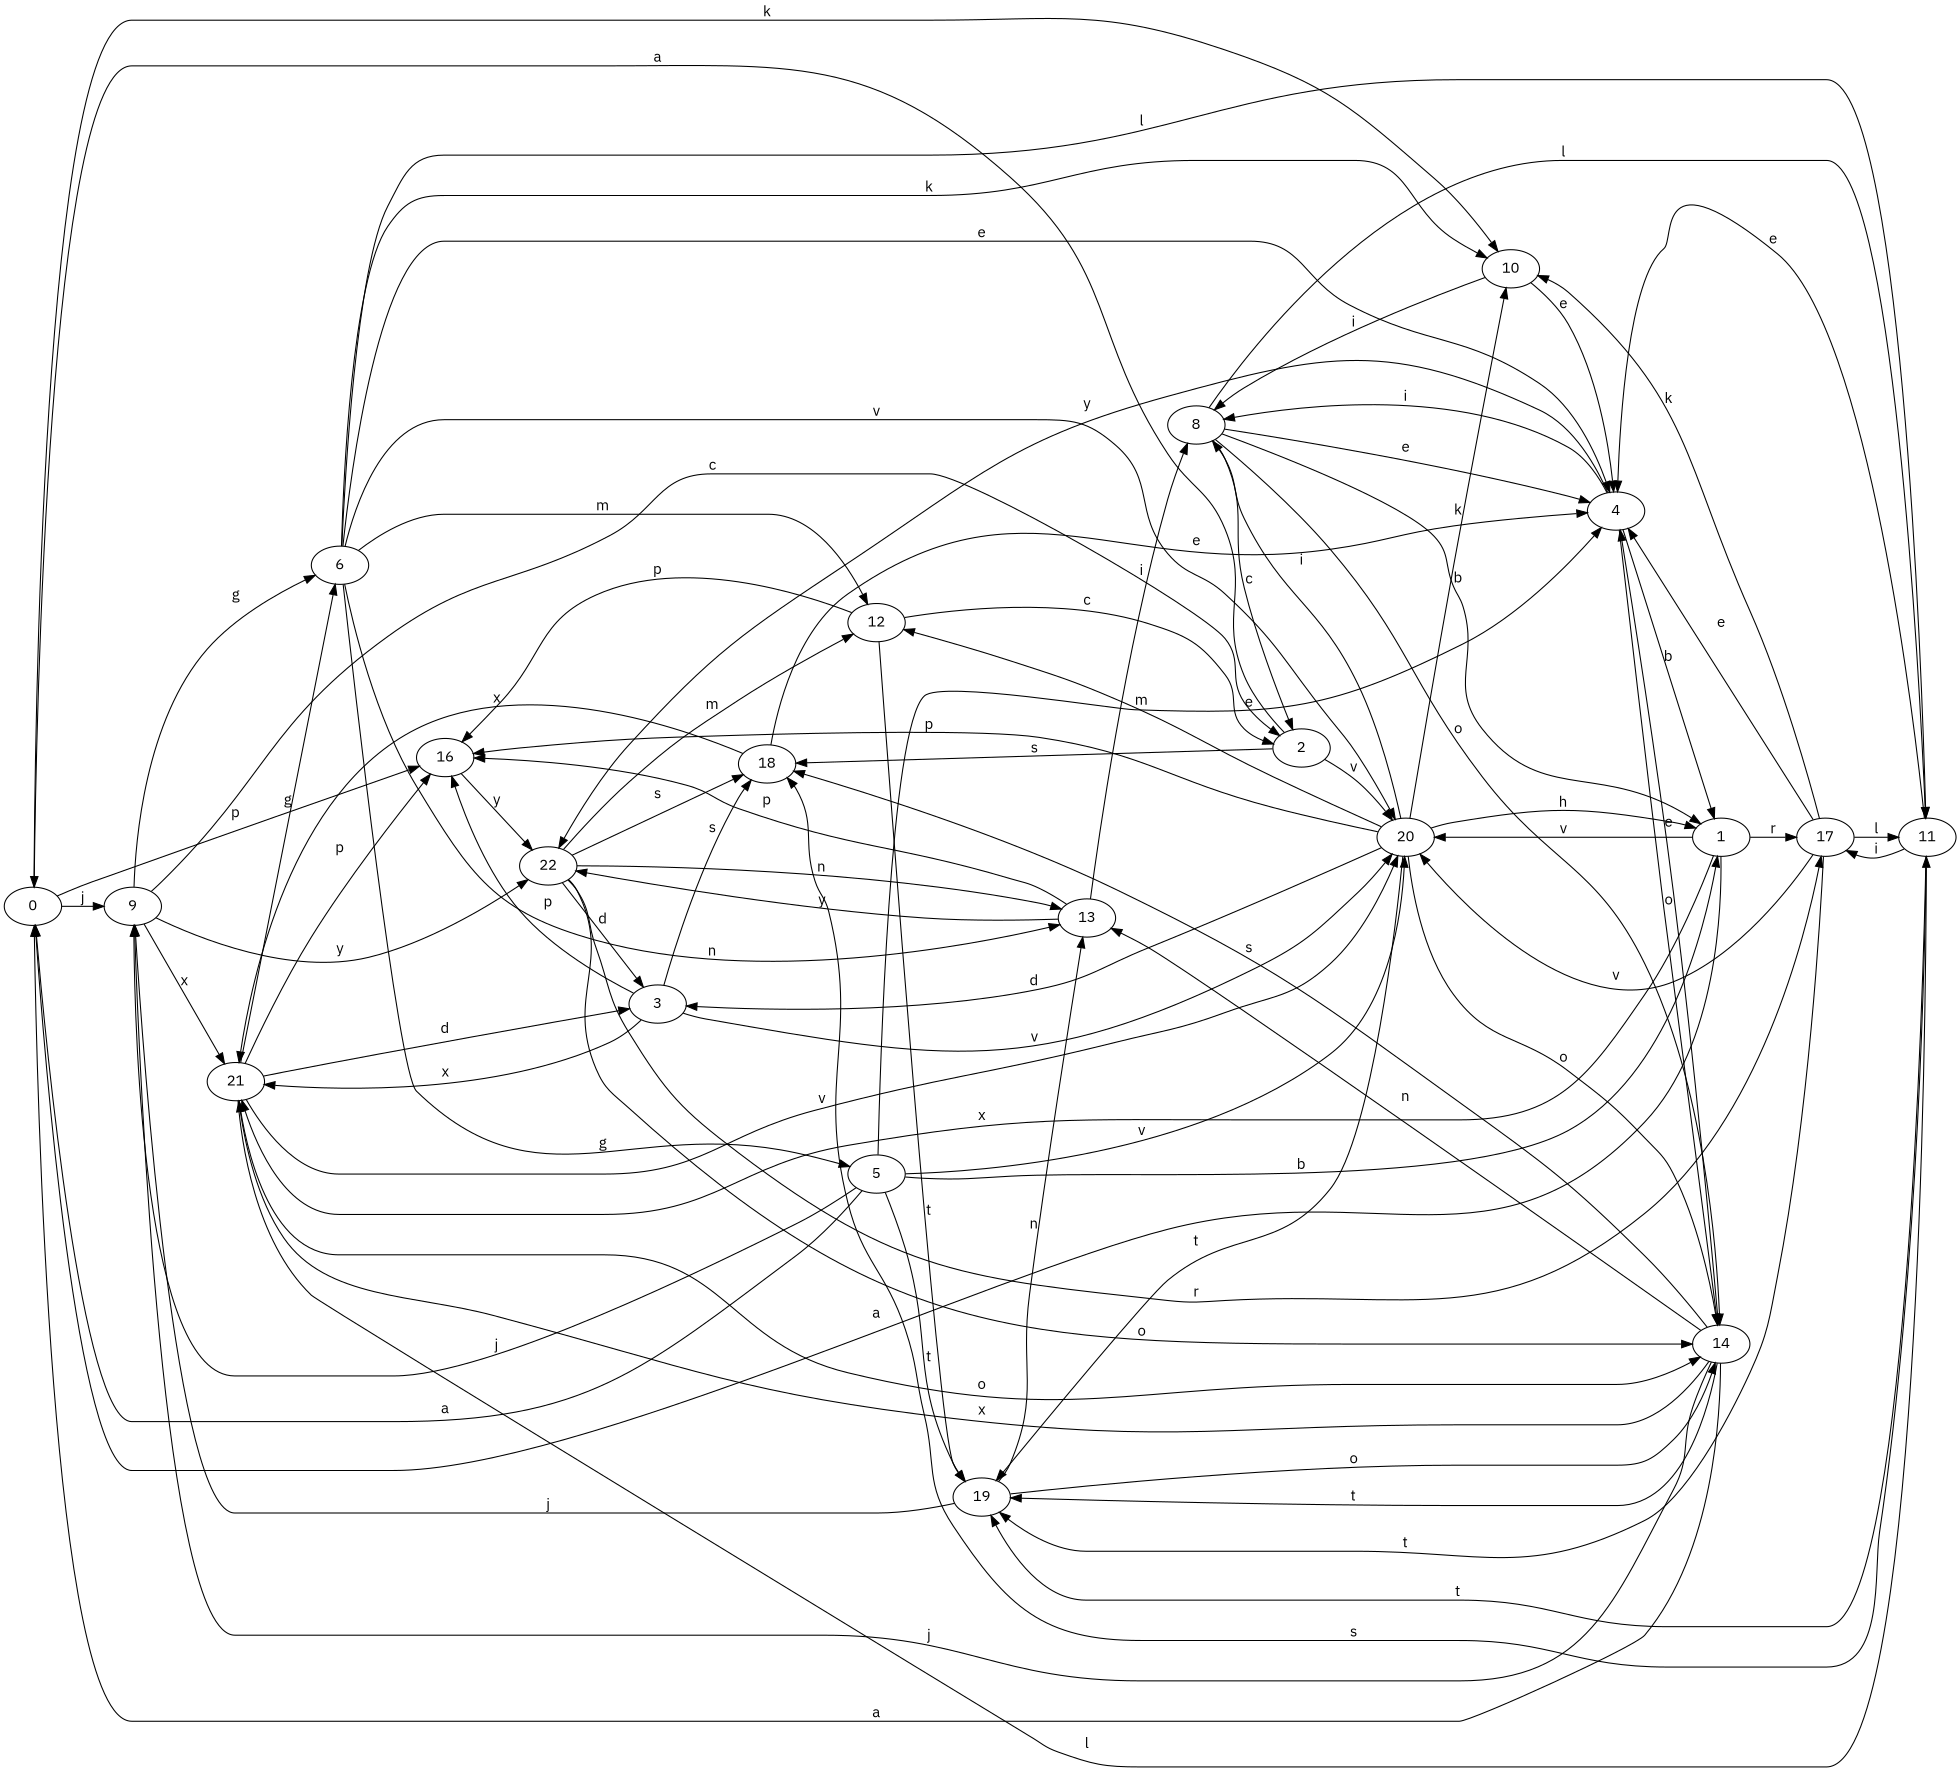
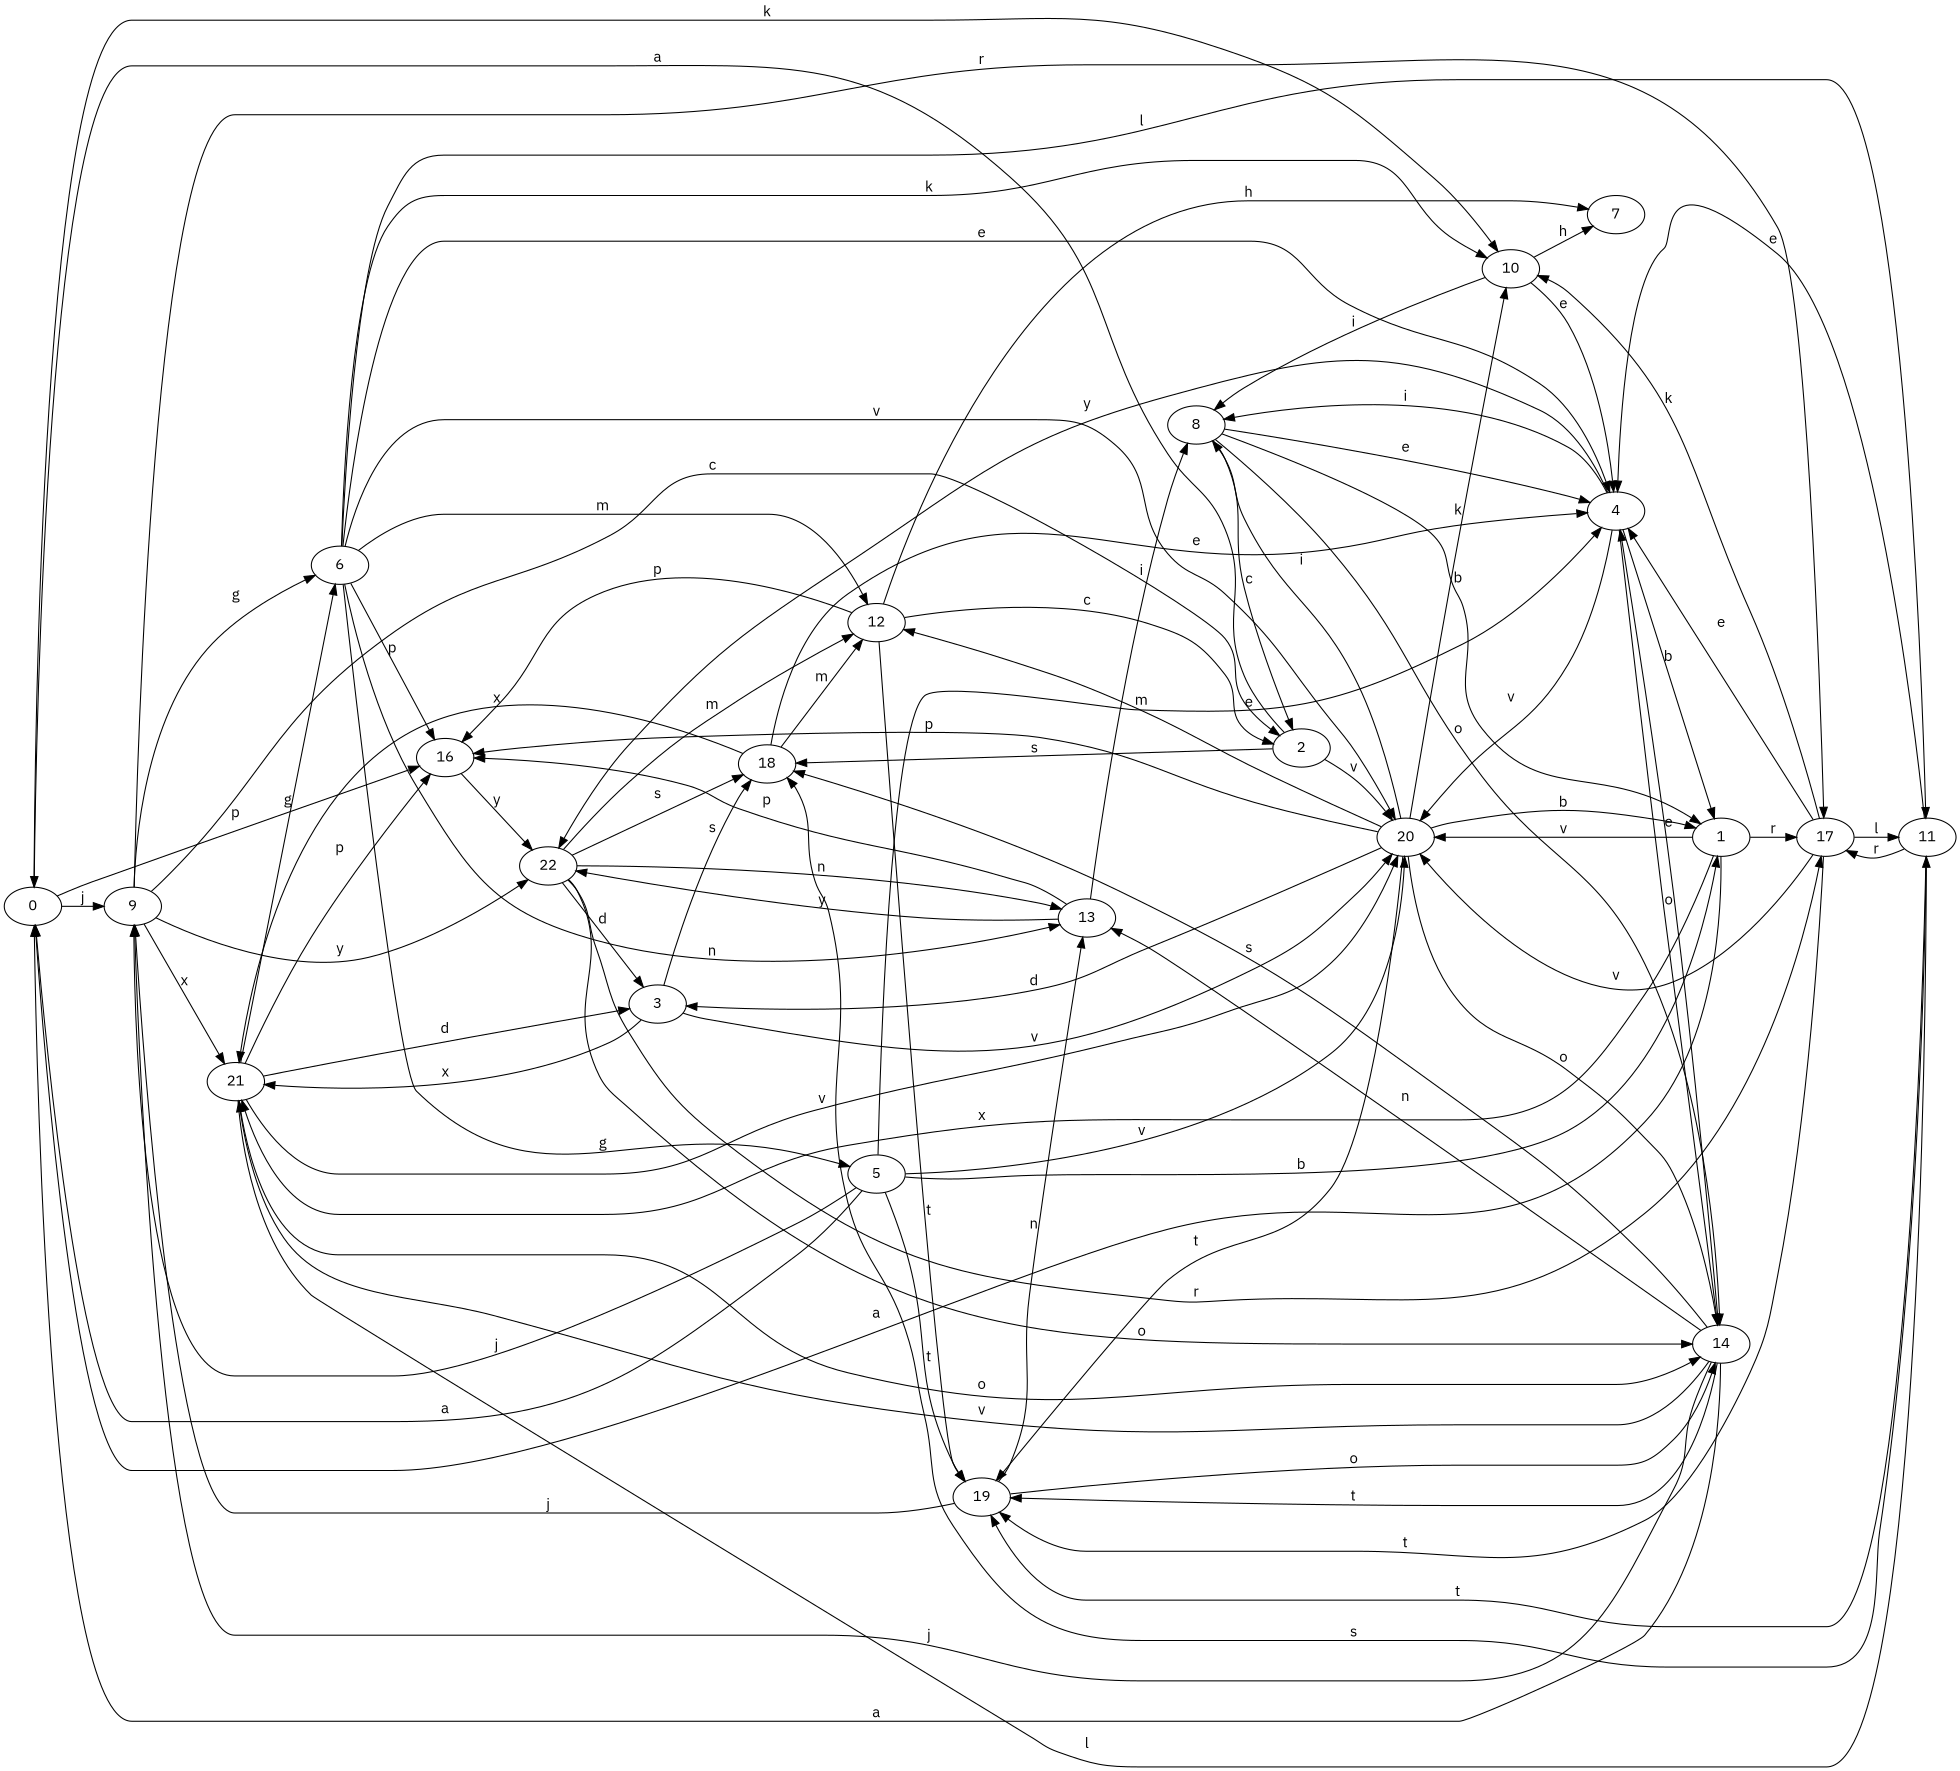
edge "9" -> "17": added, label "r"
edge "8" -> "11": removed, label "l"
node "7": added
edge "4" -> "20": added, label "v"
edge "18" -> "12": added, label "m"
edge "20" -> "1": label "h" -> "b"
edge "11" -> "17": label "i" -> "r"
edge "3" -> "16": now "6" -> "16"
edge "14" -> "21": label "x" -> "v"
